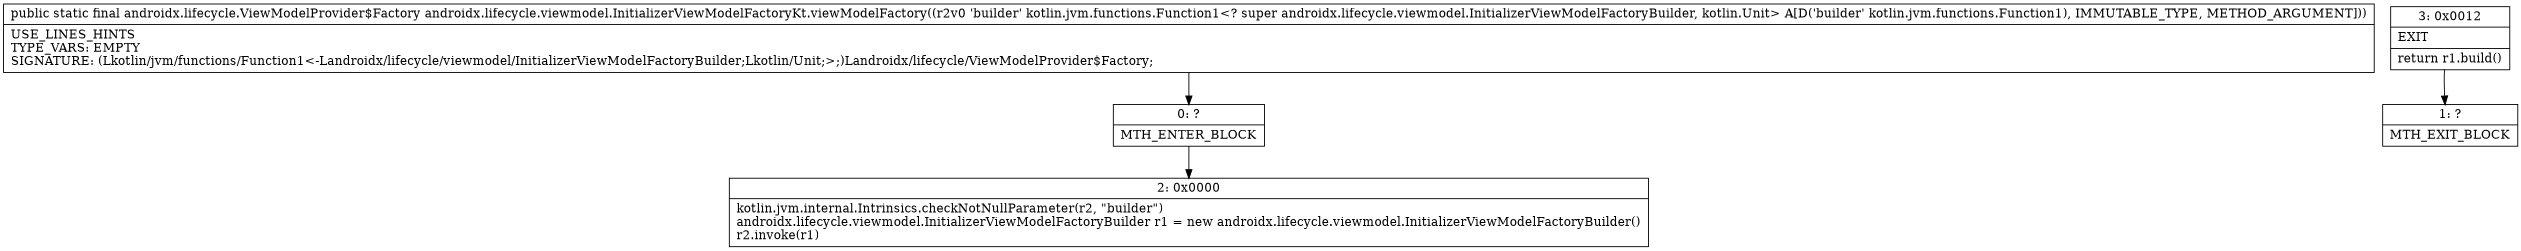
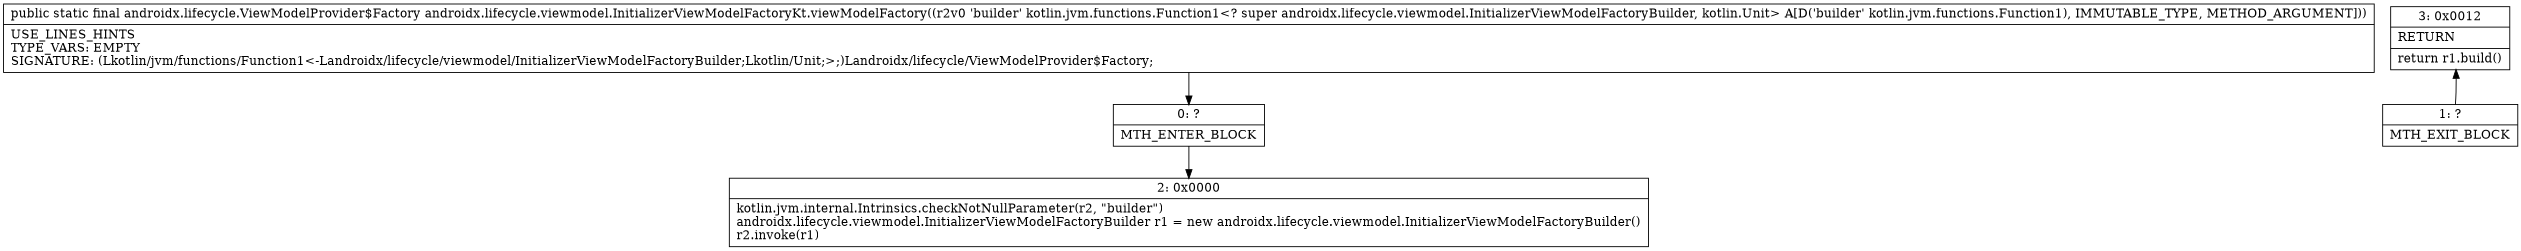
node "3: 0x0012": text "EXIT" -> "RETURN"
edge "3: 0x0012" -> "1: ?": reversed
